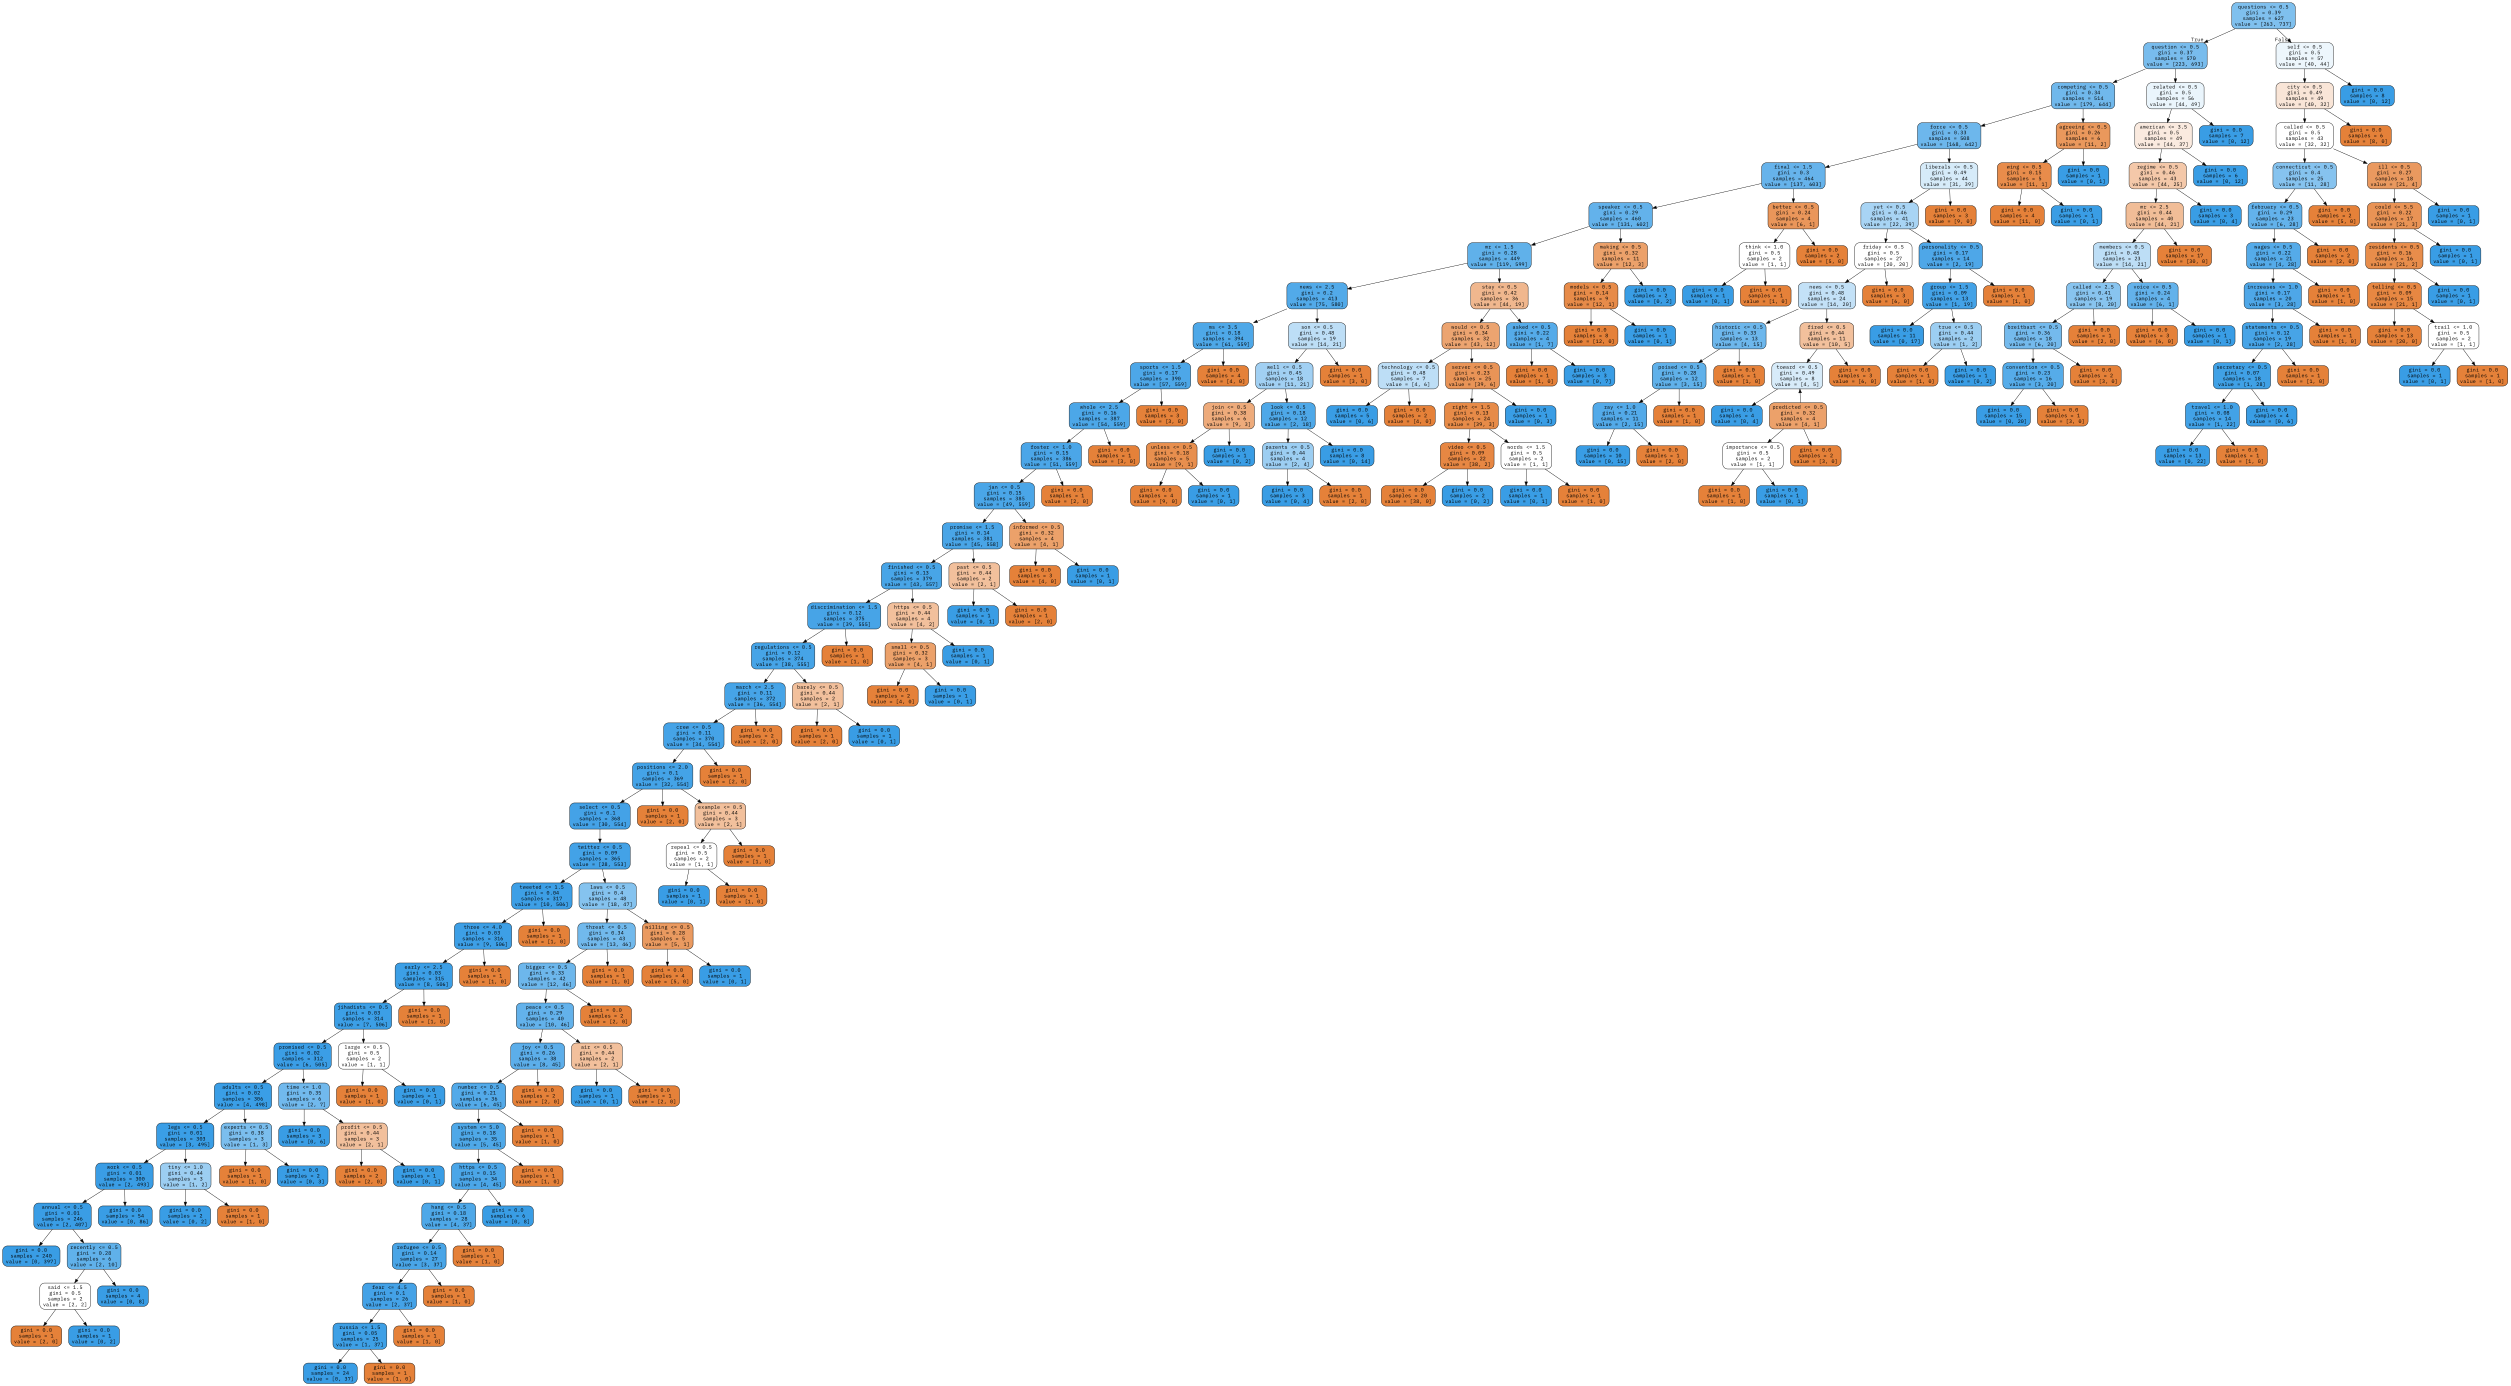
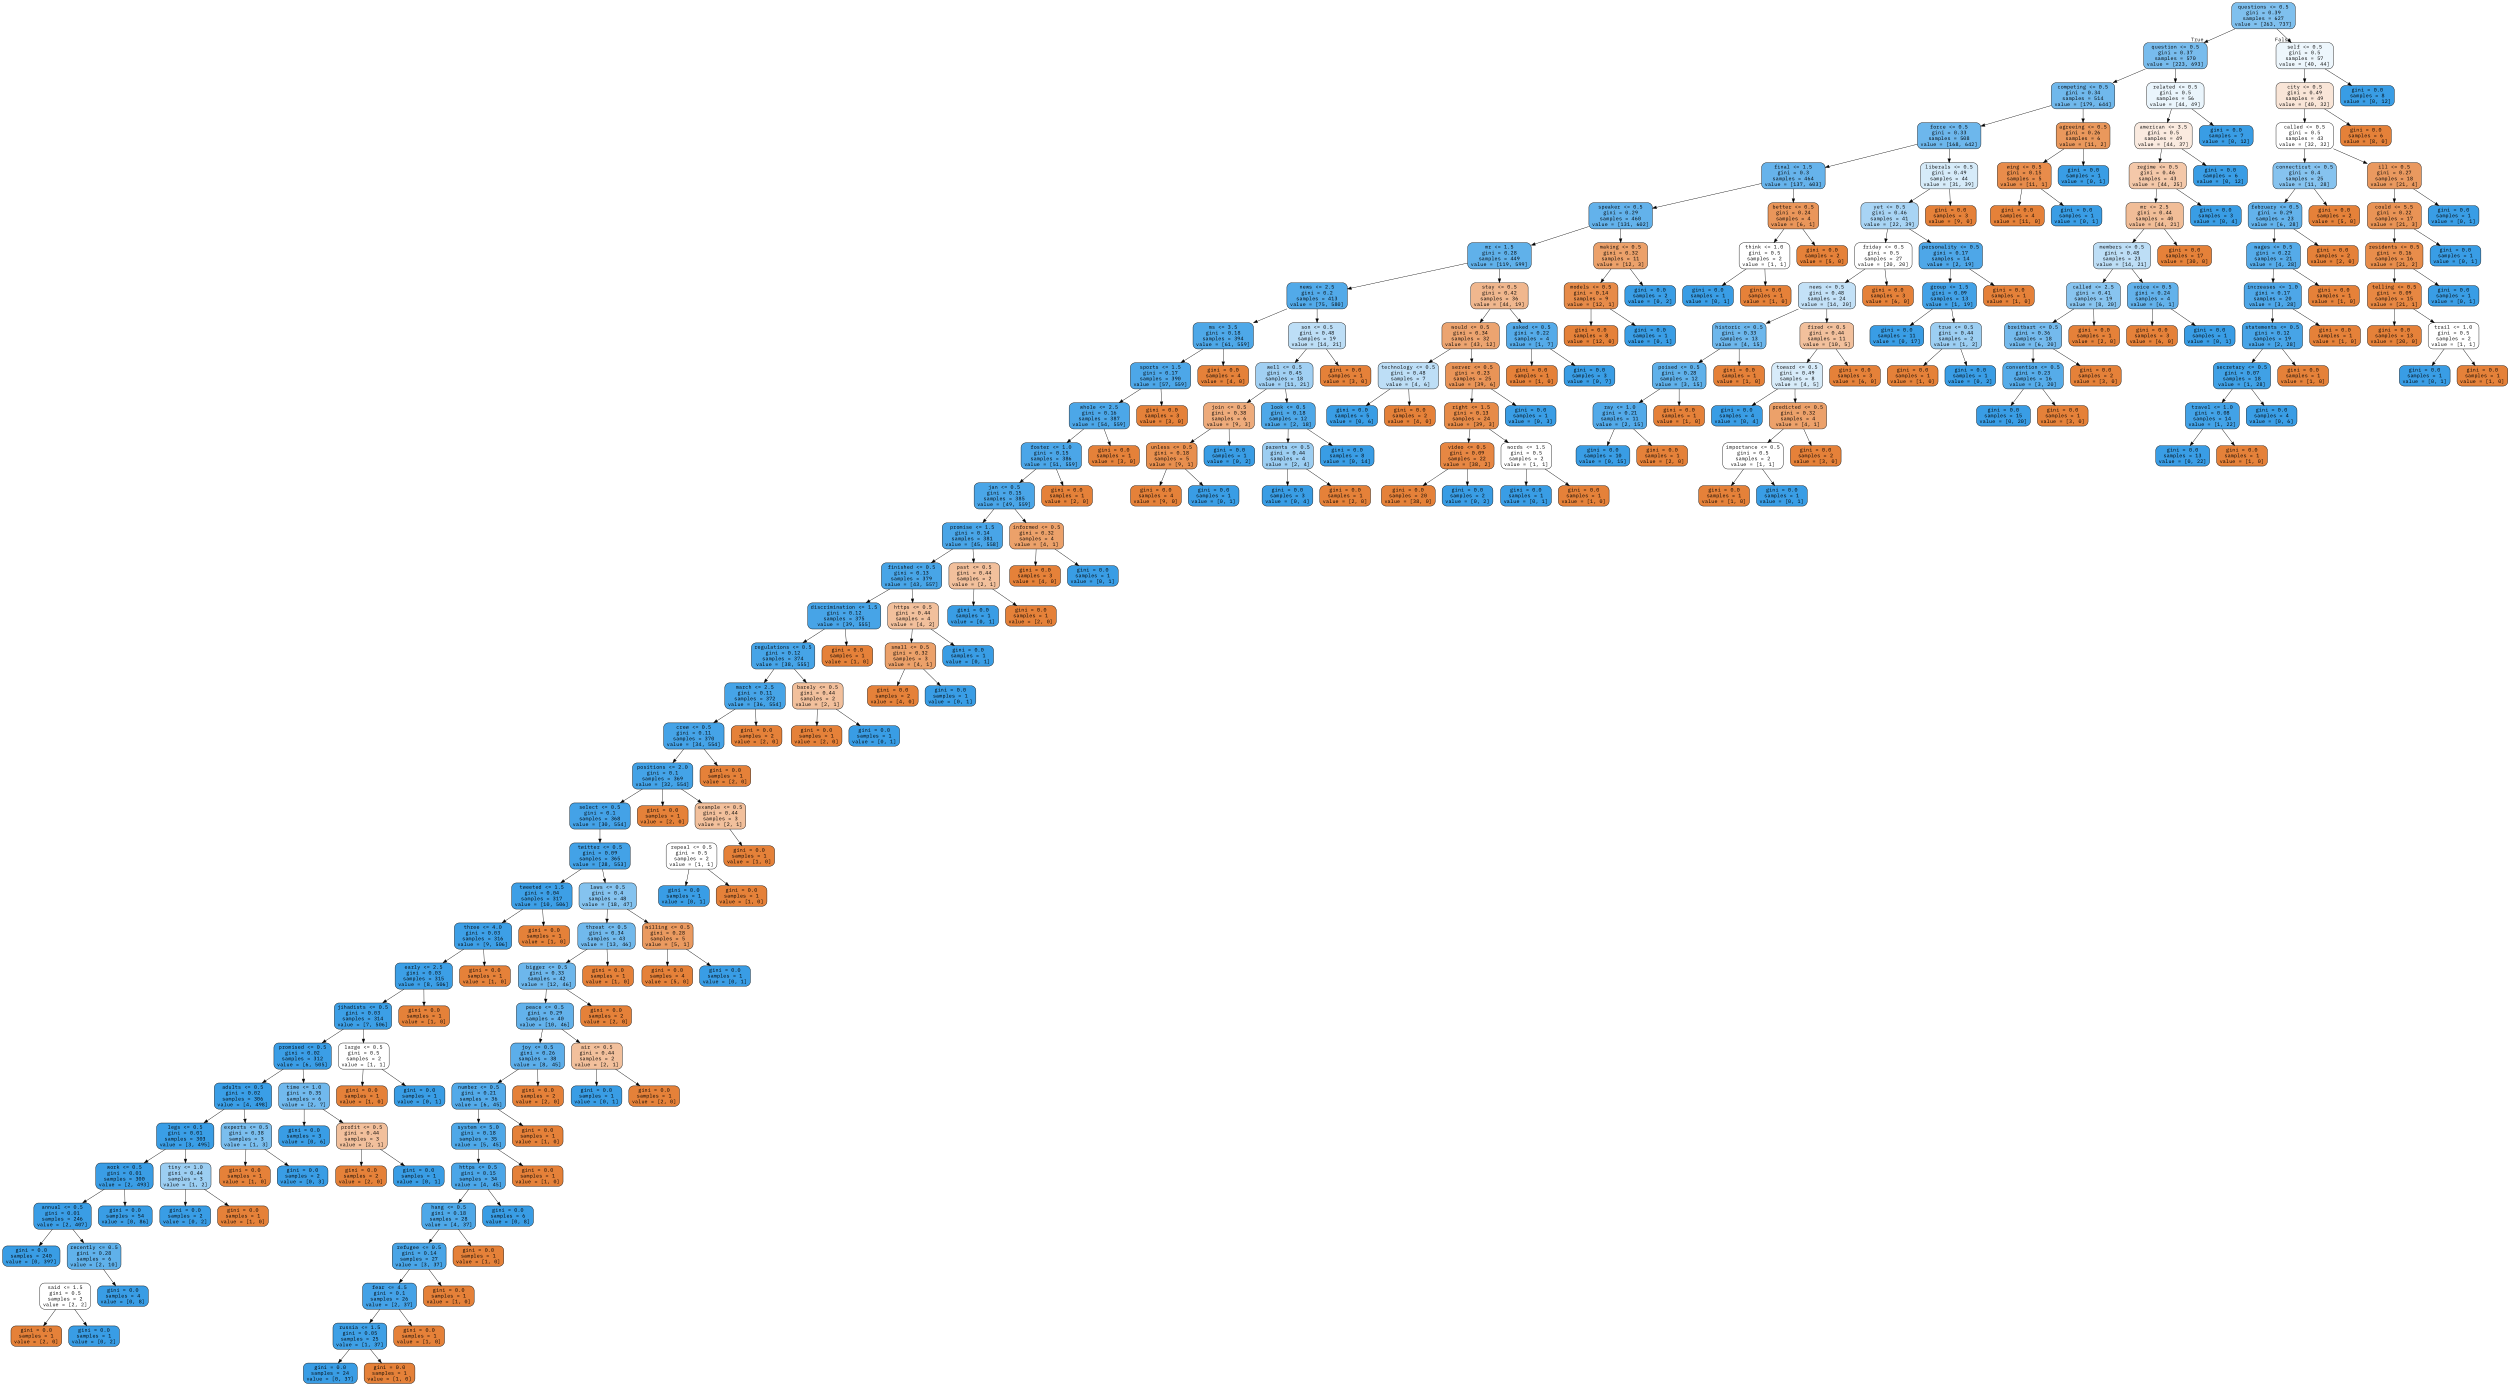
edge "predicted <= 0.5 gini = 0.32 samples = 4 value = [4, 1]" -> "toward <= 0.5 gini = 0.49 samples = 8 value = [4, 5]": reversed
edge "example <= 0.5 gini = 0.44 samples = 3 value = [2, 1]" -> "repeal <= 0.5 gini = 0.5 samples = 2 value = [1, 1]": removed
edge "recently <= 0.5 gini = 0.28 samples = 6 value = [2, 10]" -> "said <= 1.5 gini = 0.5 samples = 2 value = [2, 2]": removed
